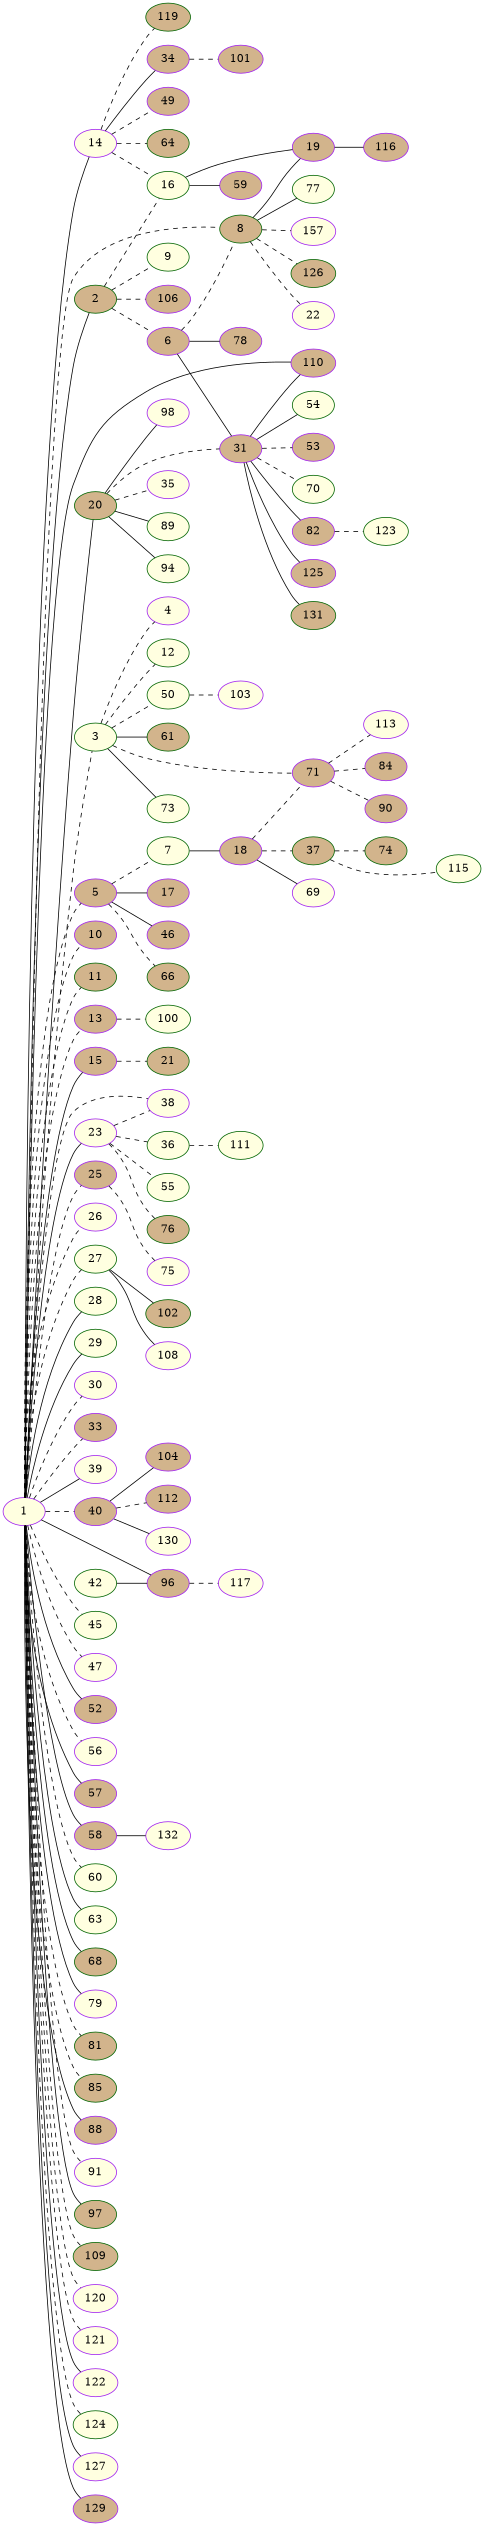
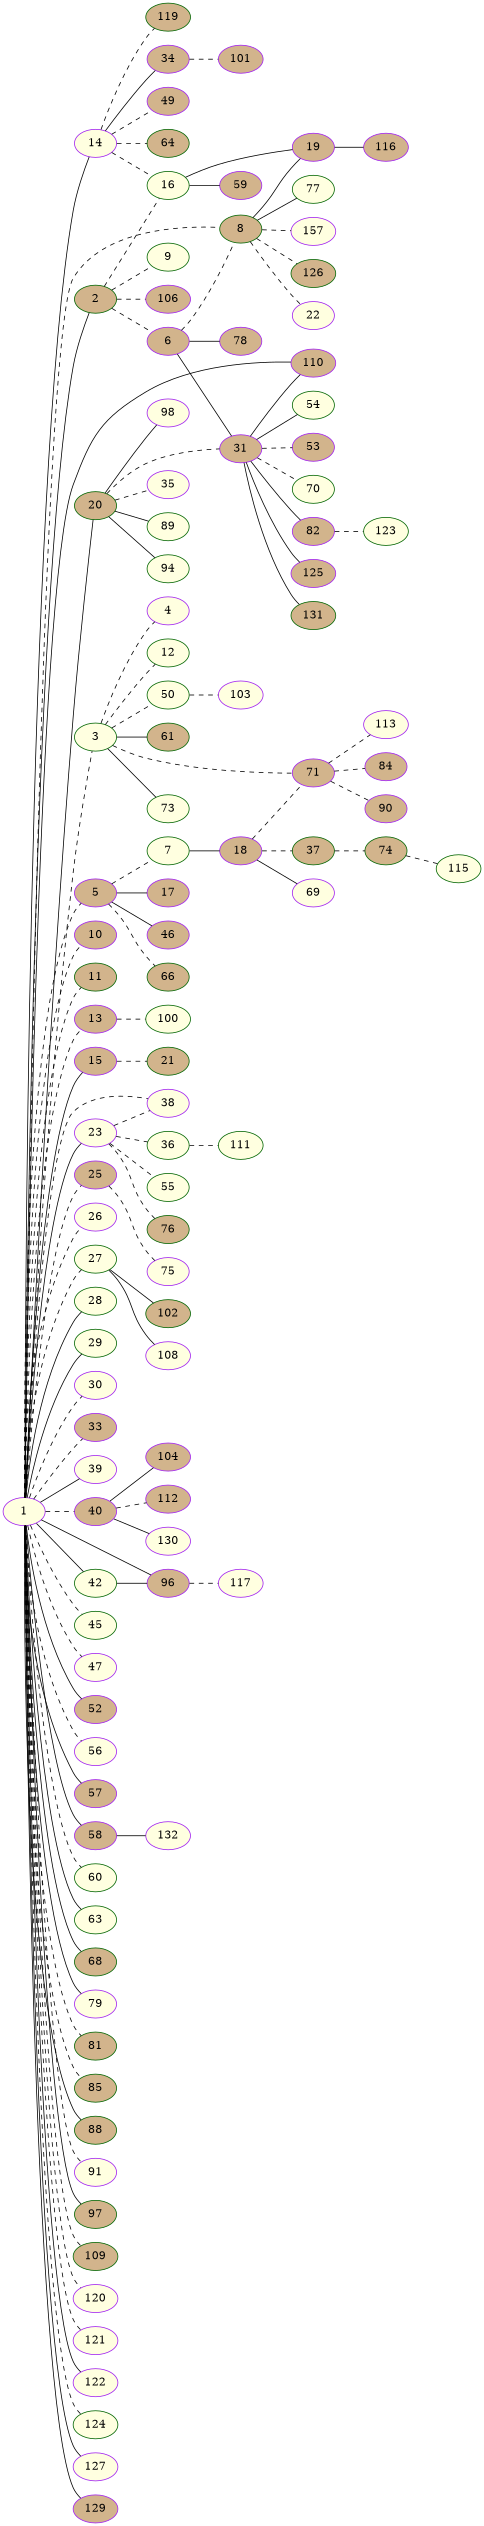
edge "37" -- "115": now "74" -- "115"
edge "1" -- "42": added
node "88": color purple -> darkgreen
